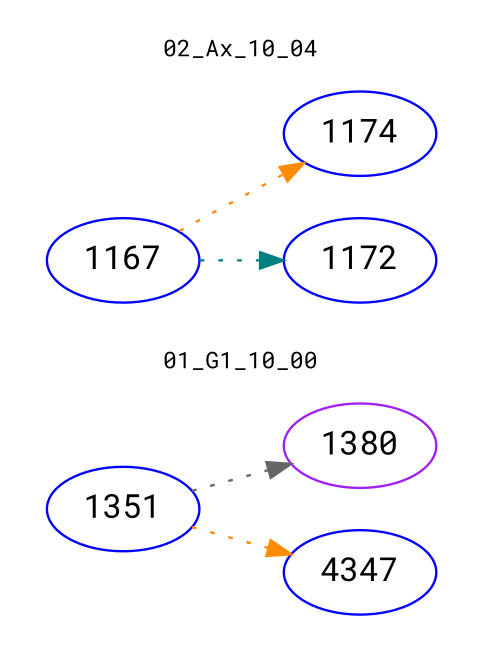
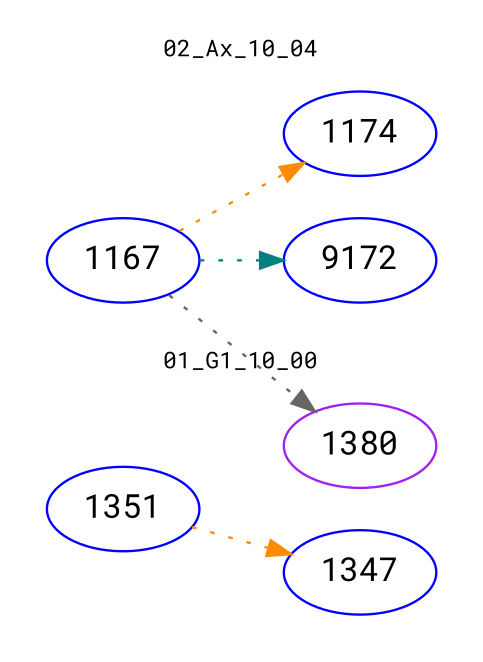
node "1172": label "1172" -> "9172"
edge "1351" -> "1380": now "1167" -> "1380"
node "4347": label "4347" -> "1347"
